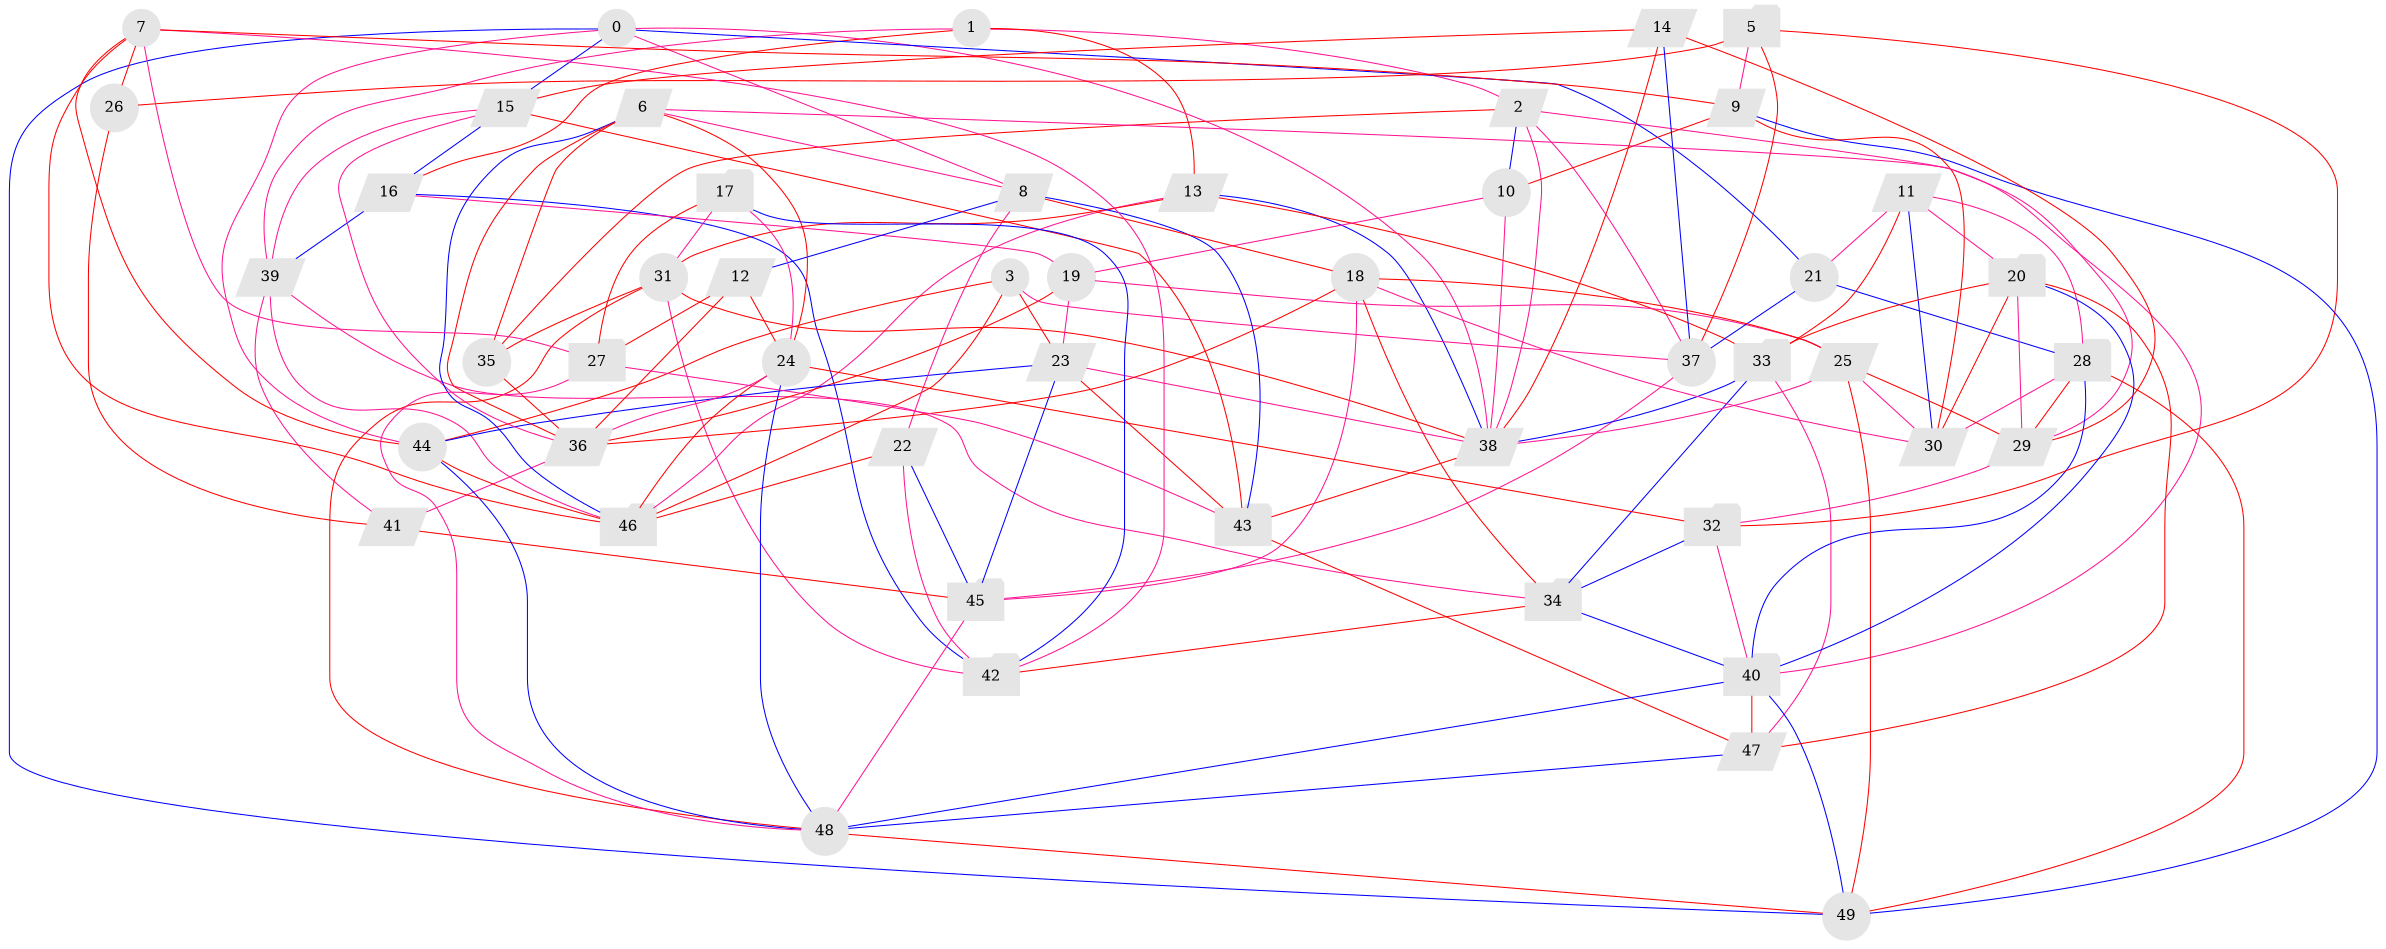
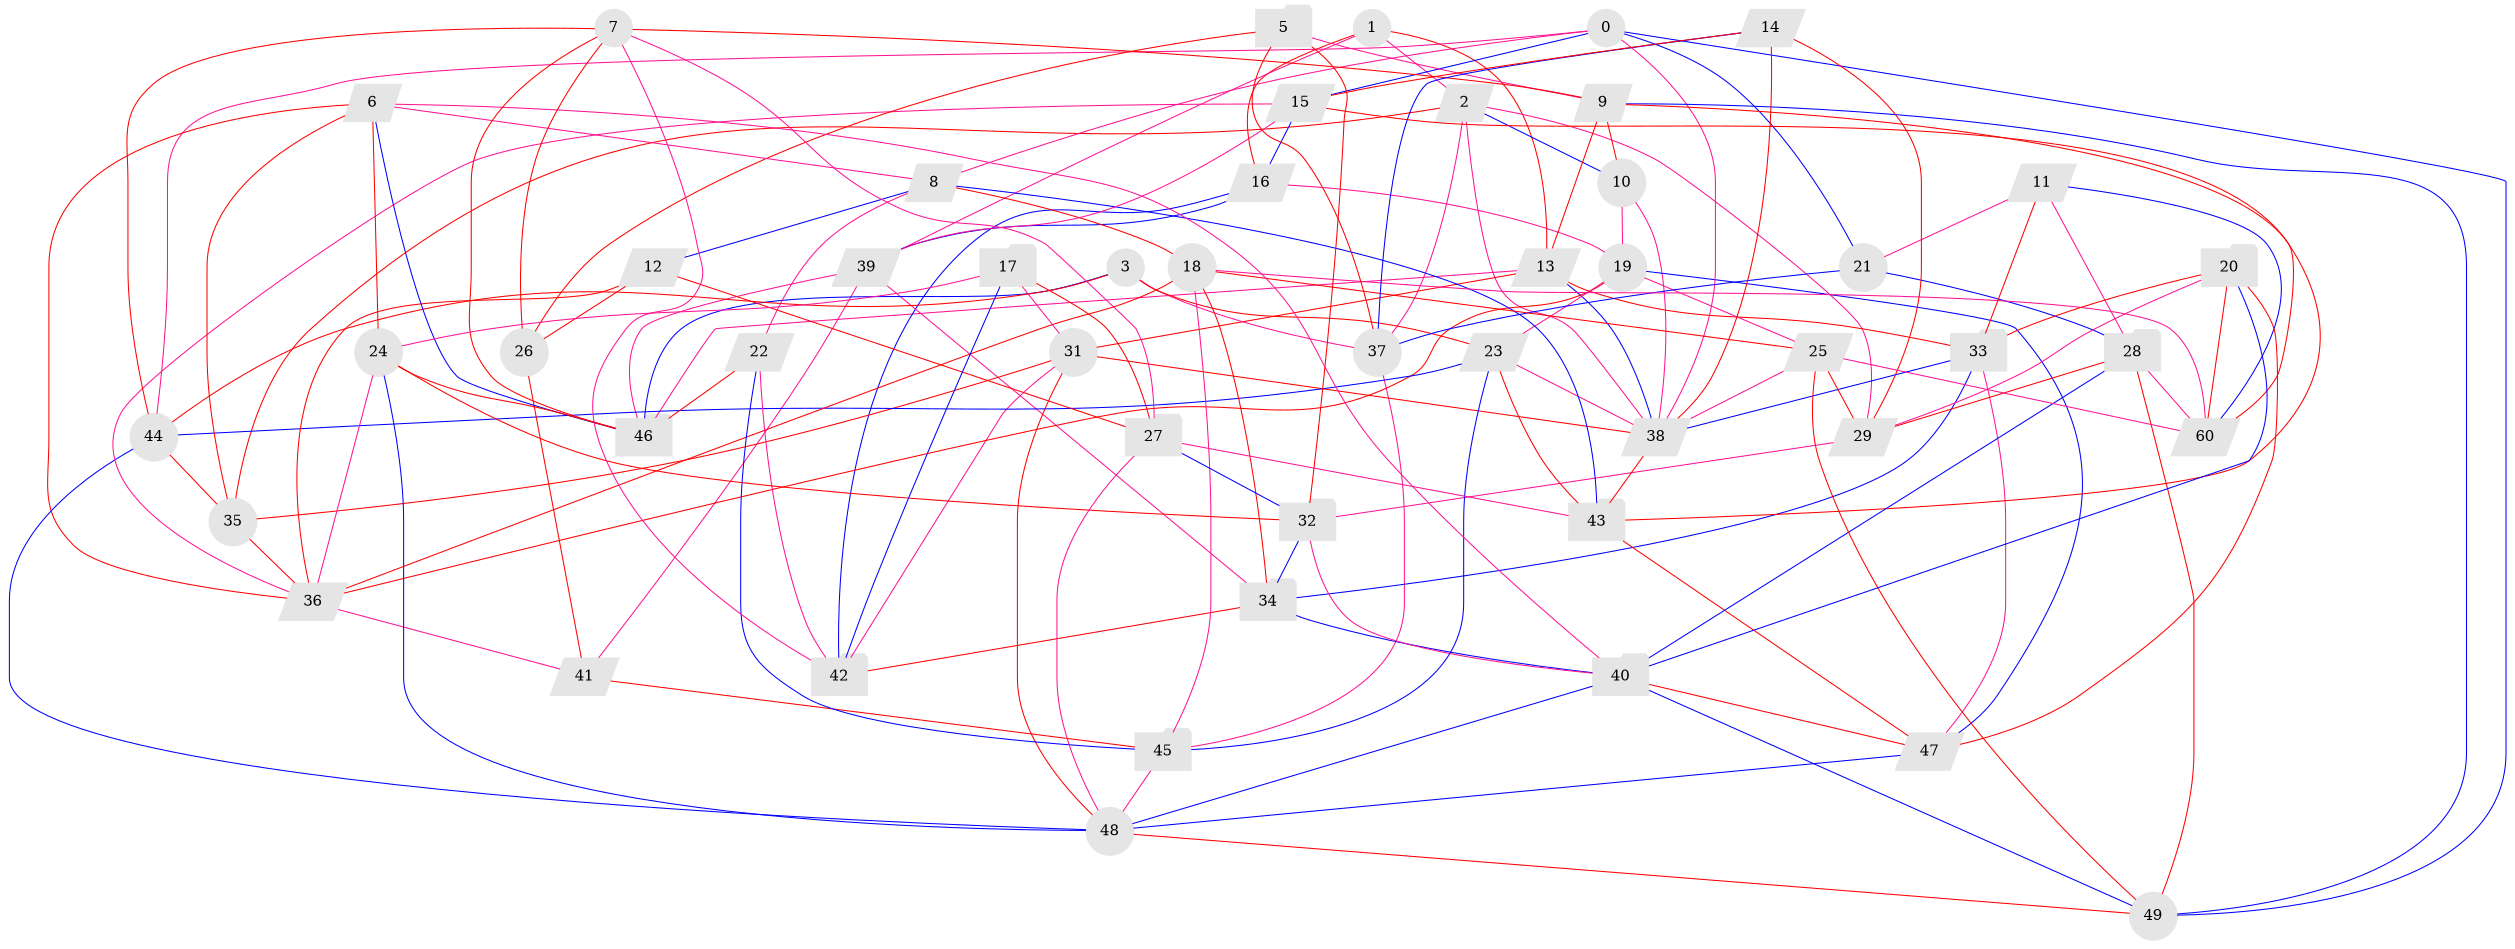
edge "9" -- "13": added
edge "11" -- "20": removed
edge "12" -- "24": now "12" -- "26"
edge "19" -- "47": added
edge "3" -- "46": color red -> blue
node "30": label "30" -> "60"
edge "27" -- "32": added
edge "44" -- "46": now "44" -- "35"
